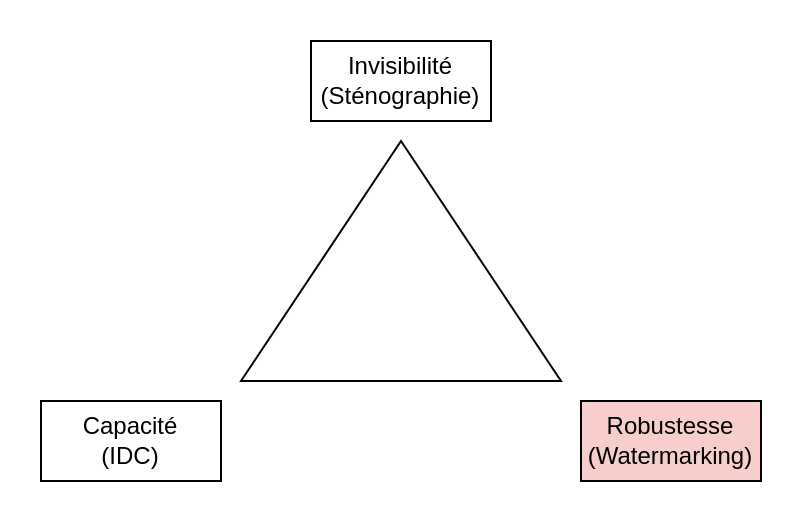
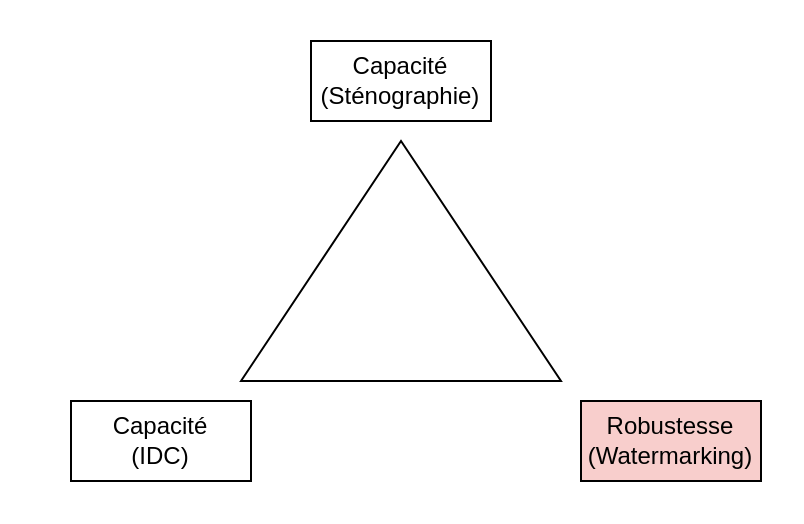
node "Invisibilité (Sténographie)": label "Invisibilité (Sténographie)" -> "Capacité (Sténographie)"
node "Capacité (IDC)": moved (131, 441) -> (161, 441)
